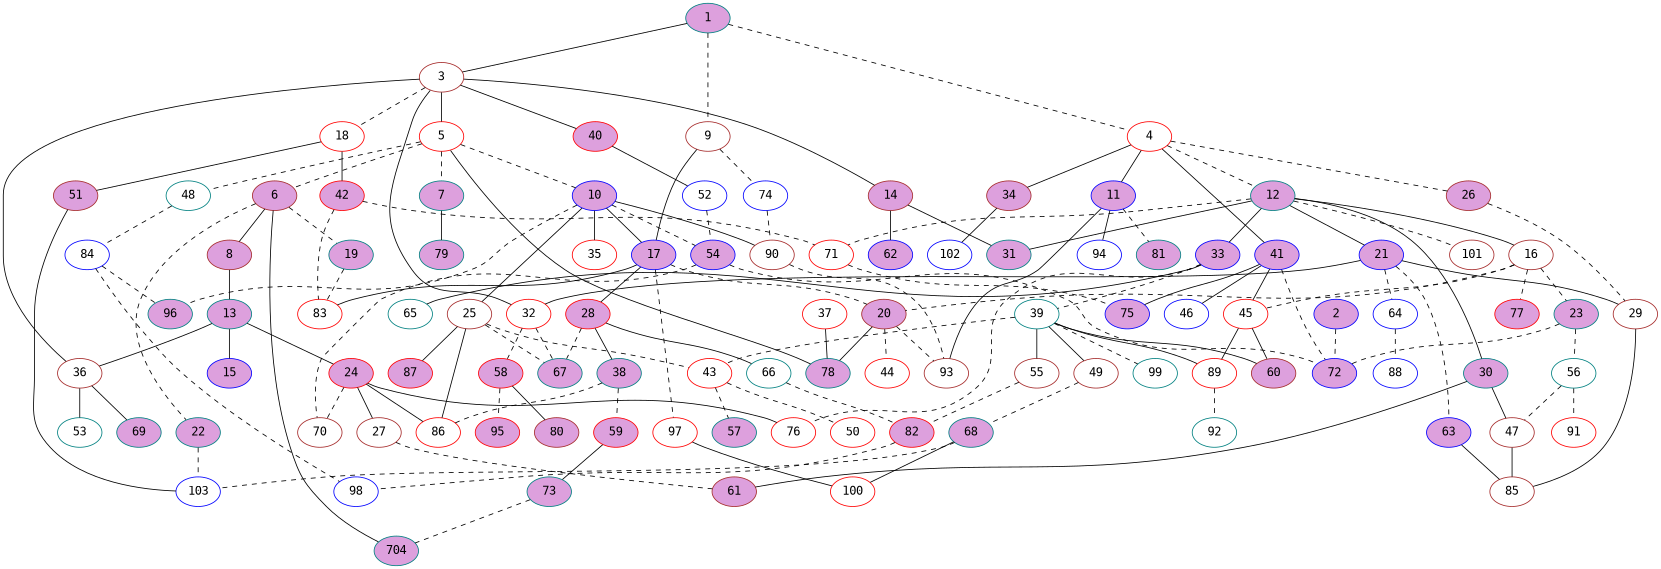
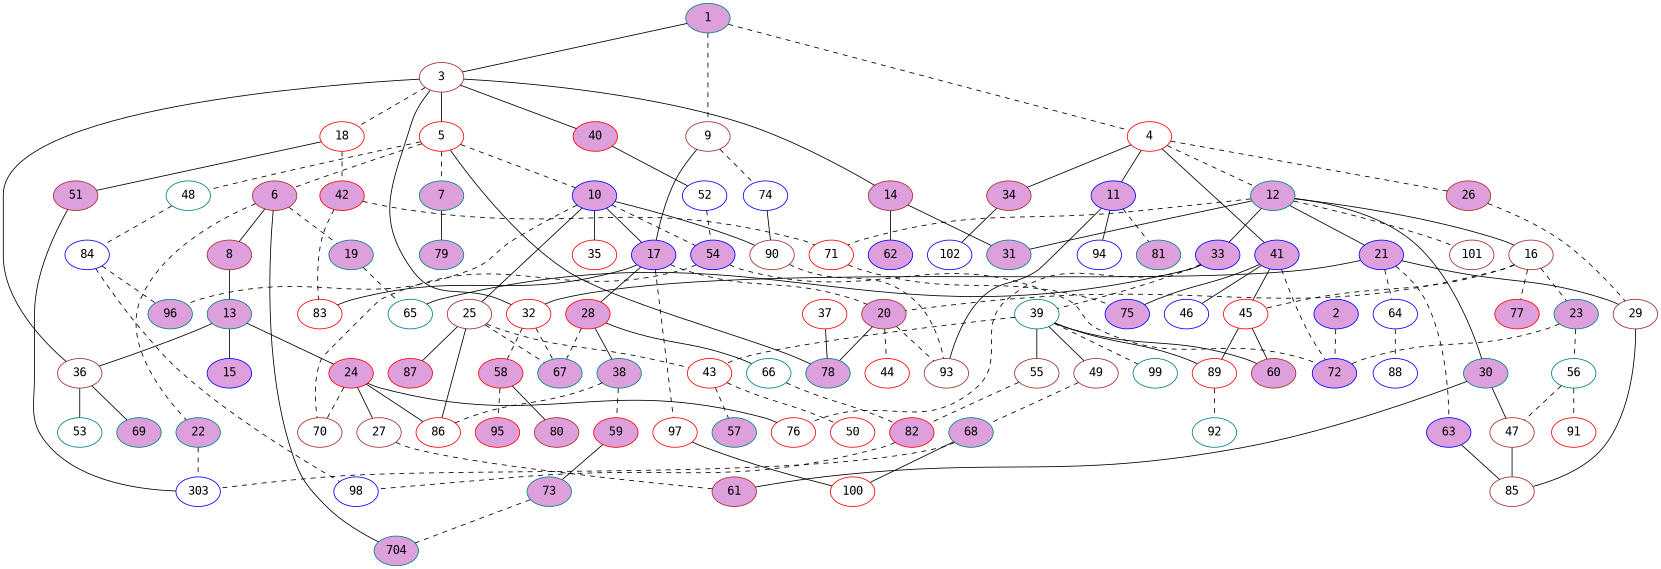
edge "18" -- "42": style solid -> dashed
edge "74" -- "90": style dashed -> solid
edge "19" -- "83": now "19" -- "65"
node "103": label "103" -> "303"
